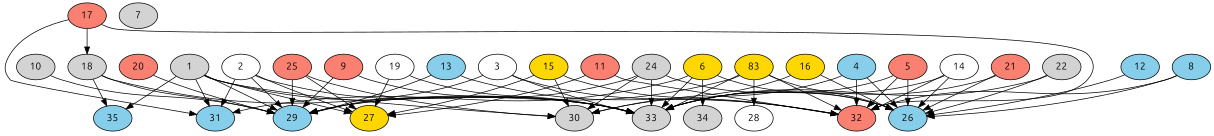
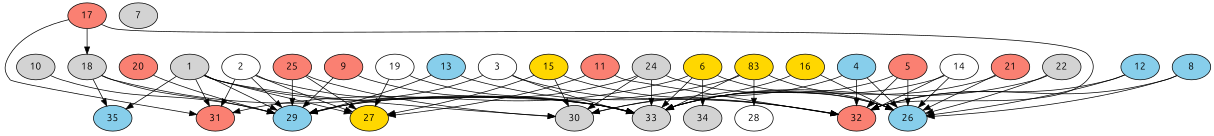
edge "83" -> "32": now "12" -> "32"
node "31": fillcolor skyblue -> salmon
